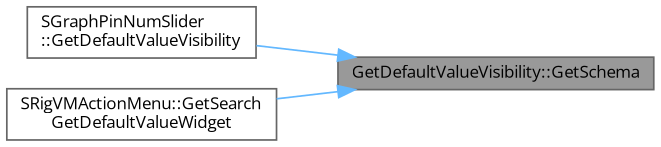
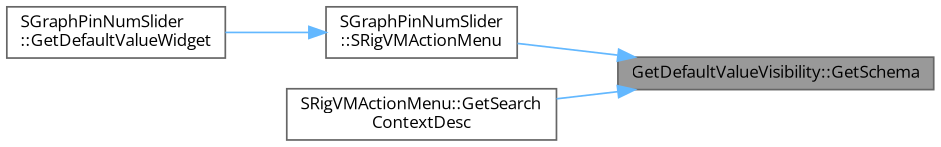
node "SGraphPinNumSlider ::GetDefaultValueWidget": added
node "SGraphPinNumSlider ::GetDefaultValueVisibility": label "SGraphPinNumSlider ::GetDefaultValueVisibility" -> "SGraphPinNumSlider ::SRigVMActionMenu"
node "SRigVMActionMenu::GetSearch GetDefaultValueWidget": label "SRigVMActionMenu::GetSearch GetDefaultValueWidget" -> "SRigVMActionMenu::GetSearch ContextDesc"
